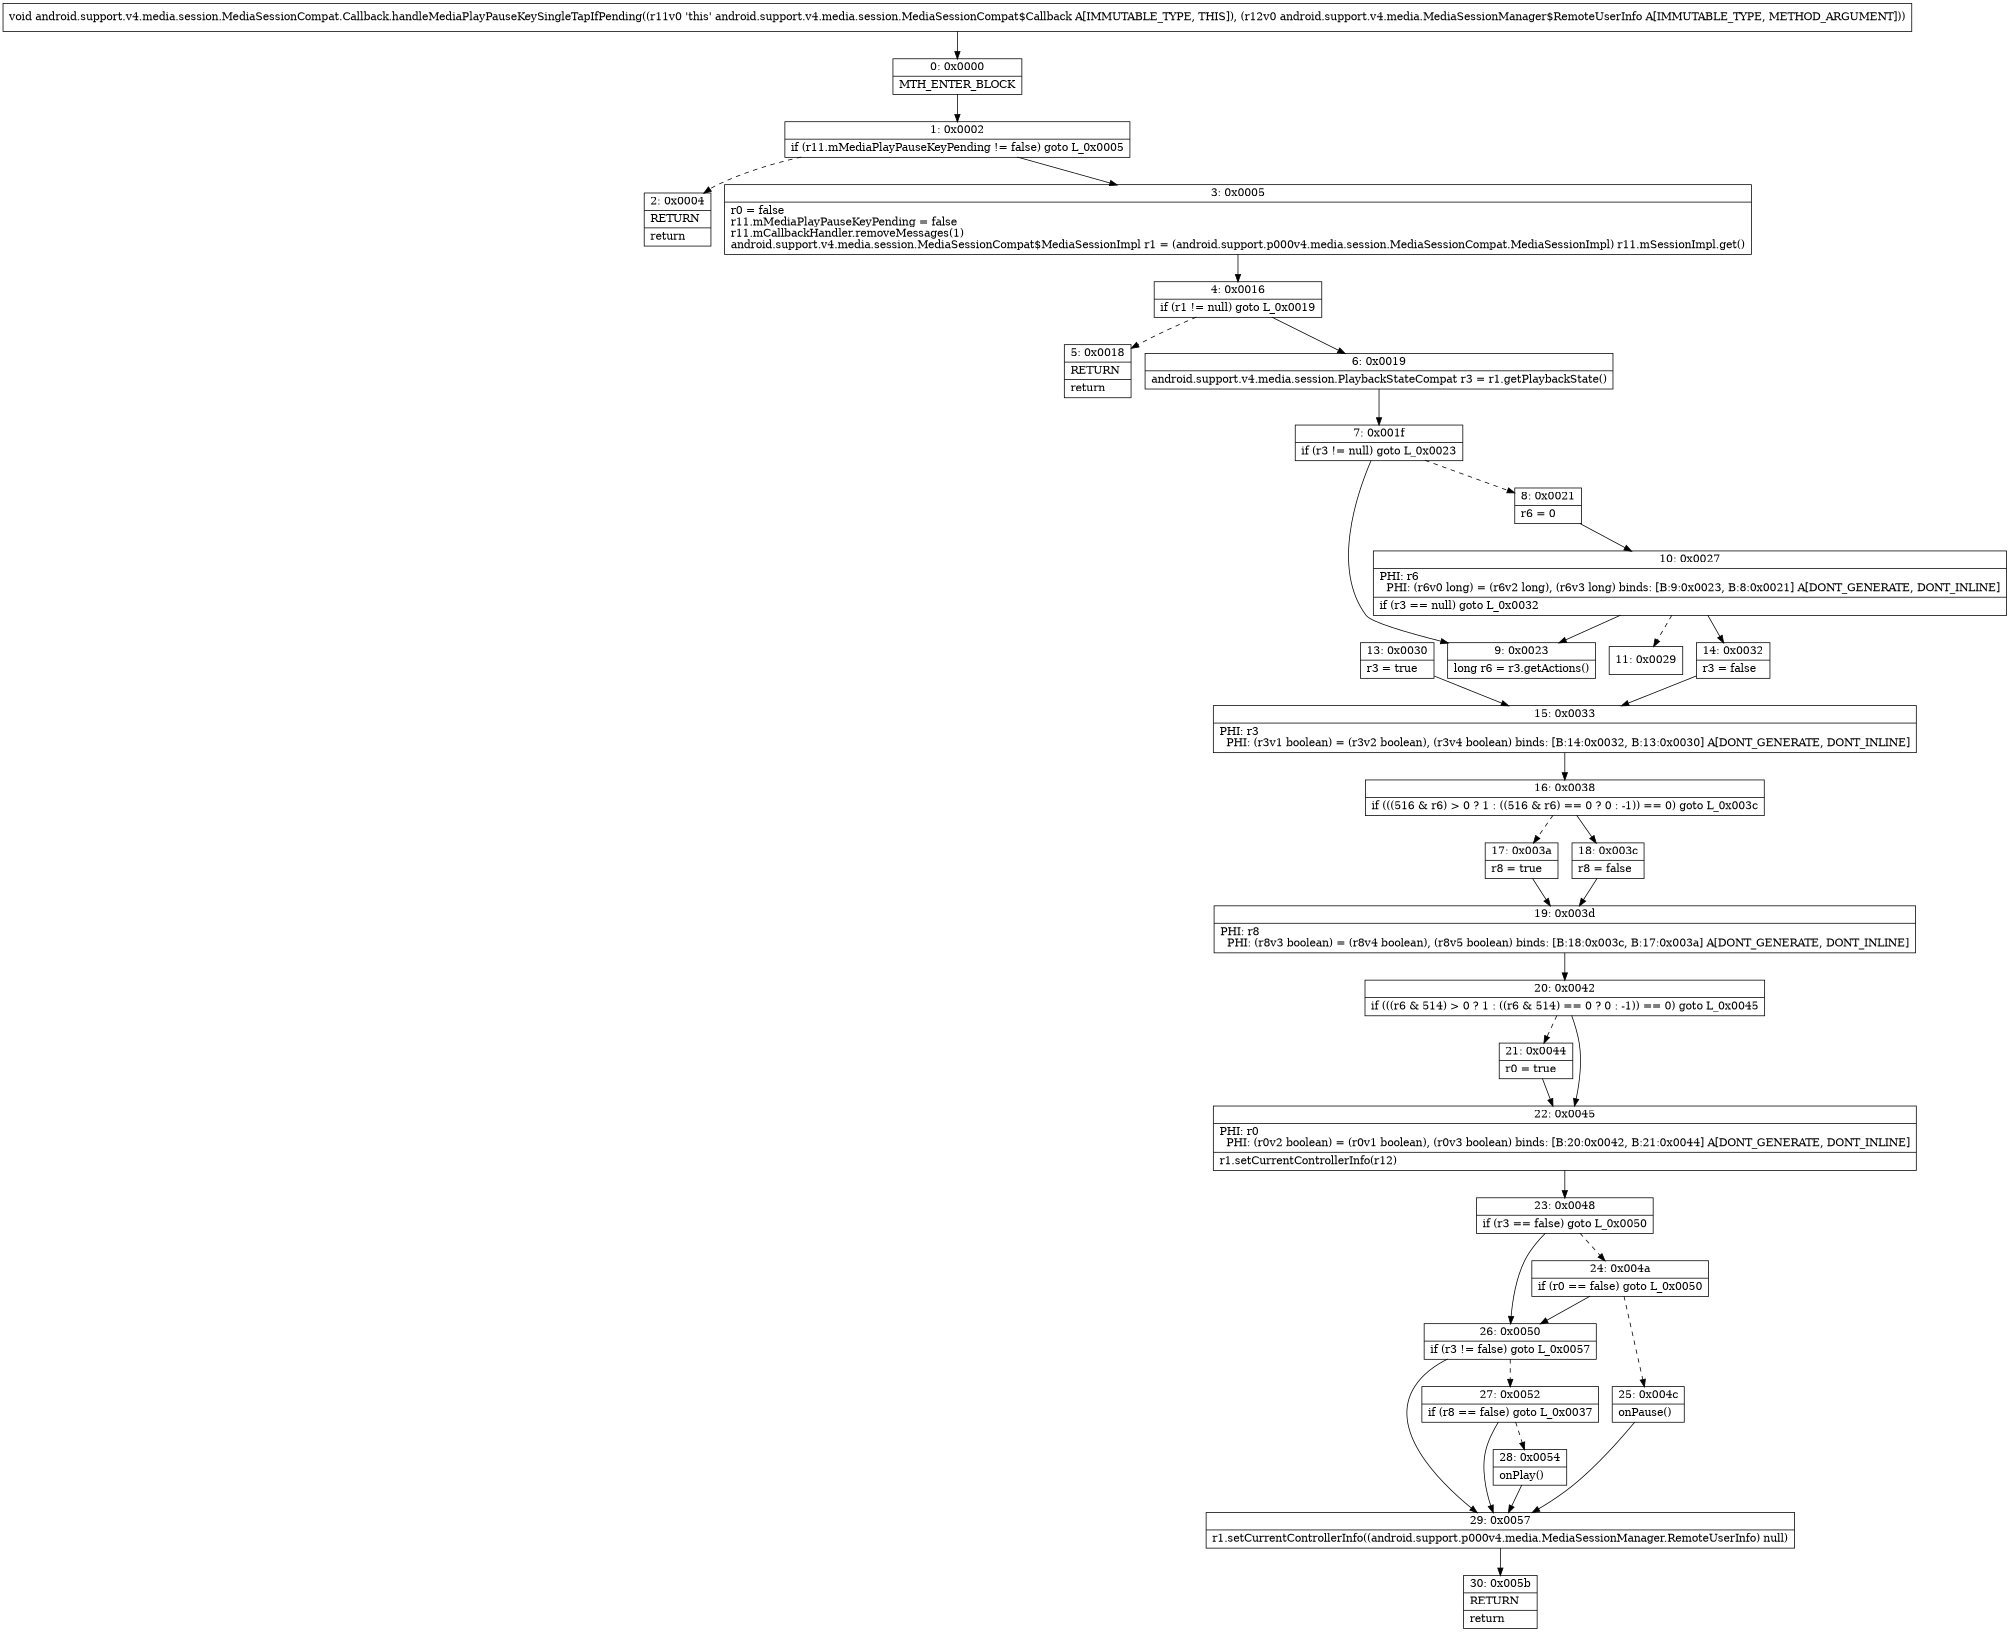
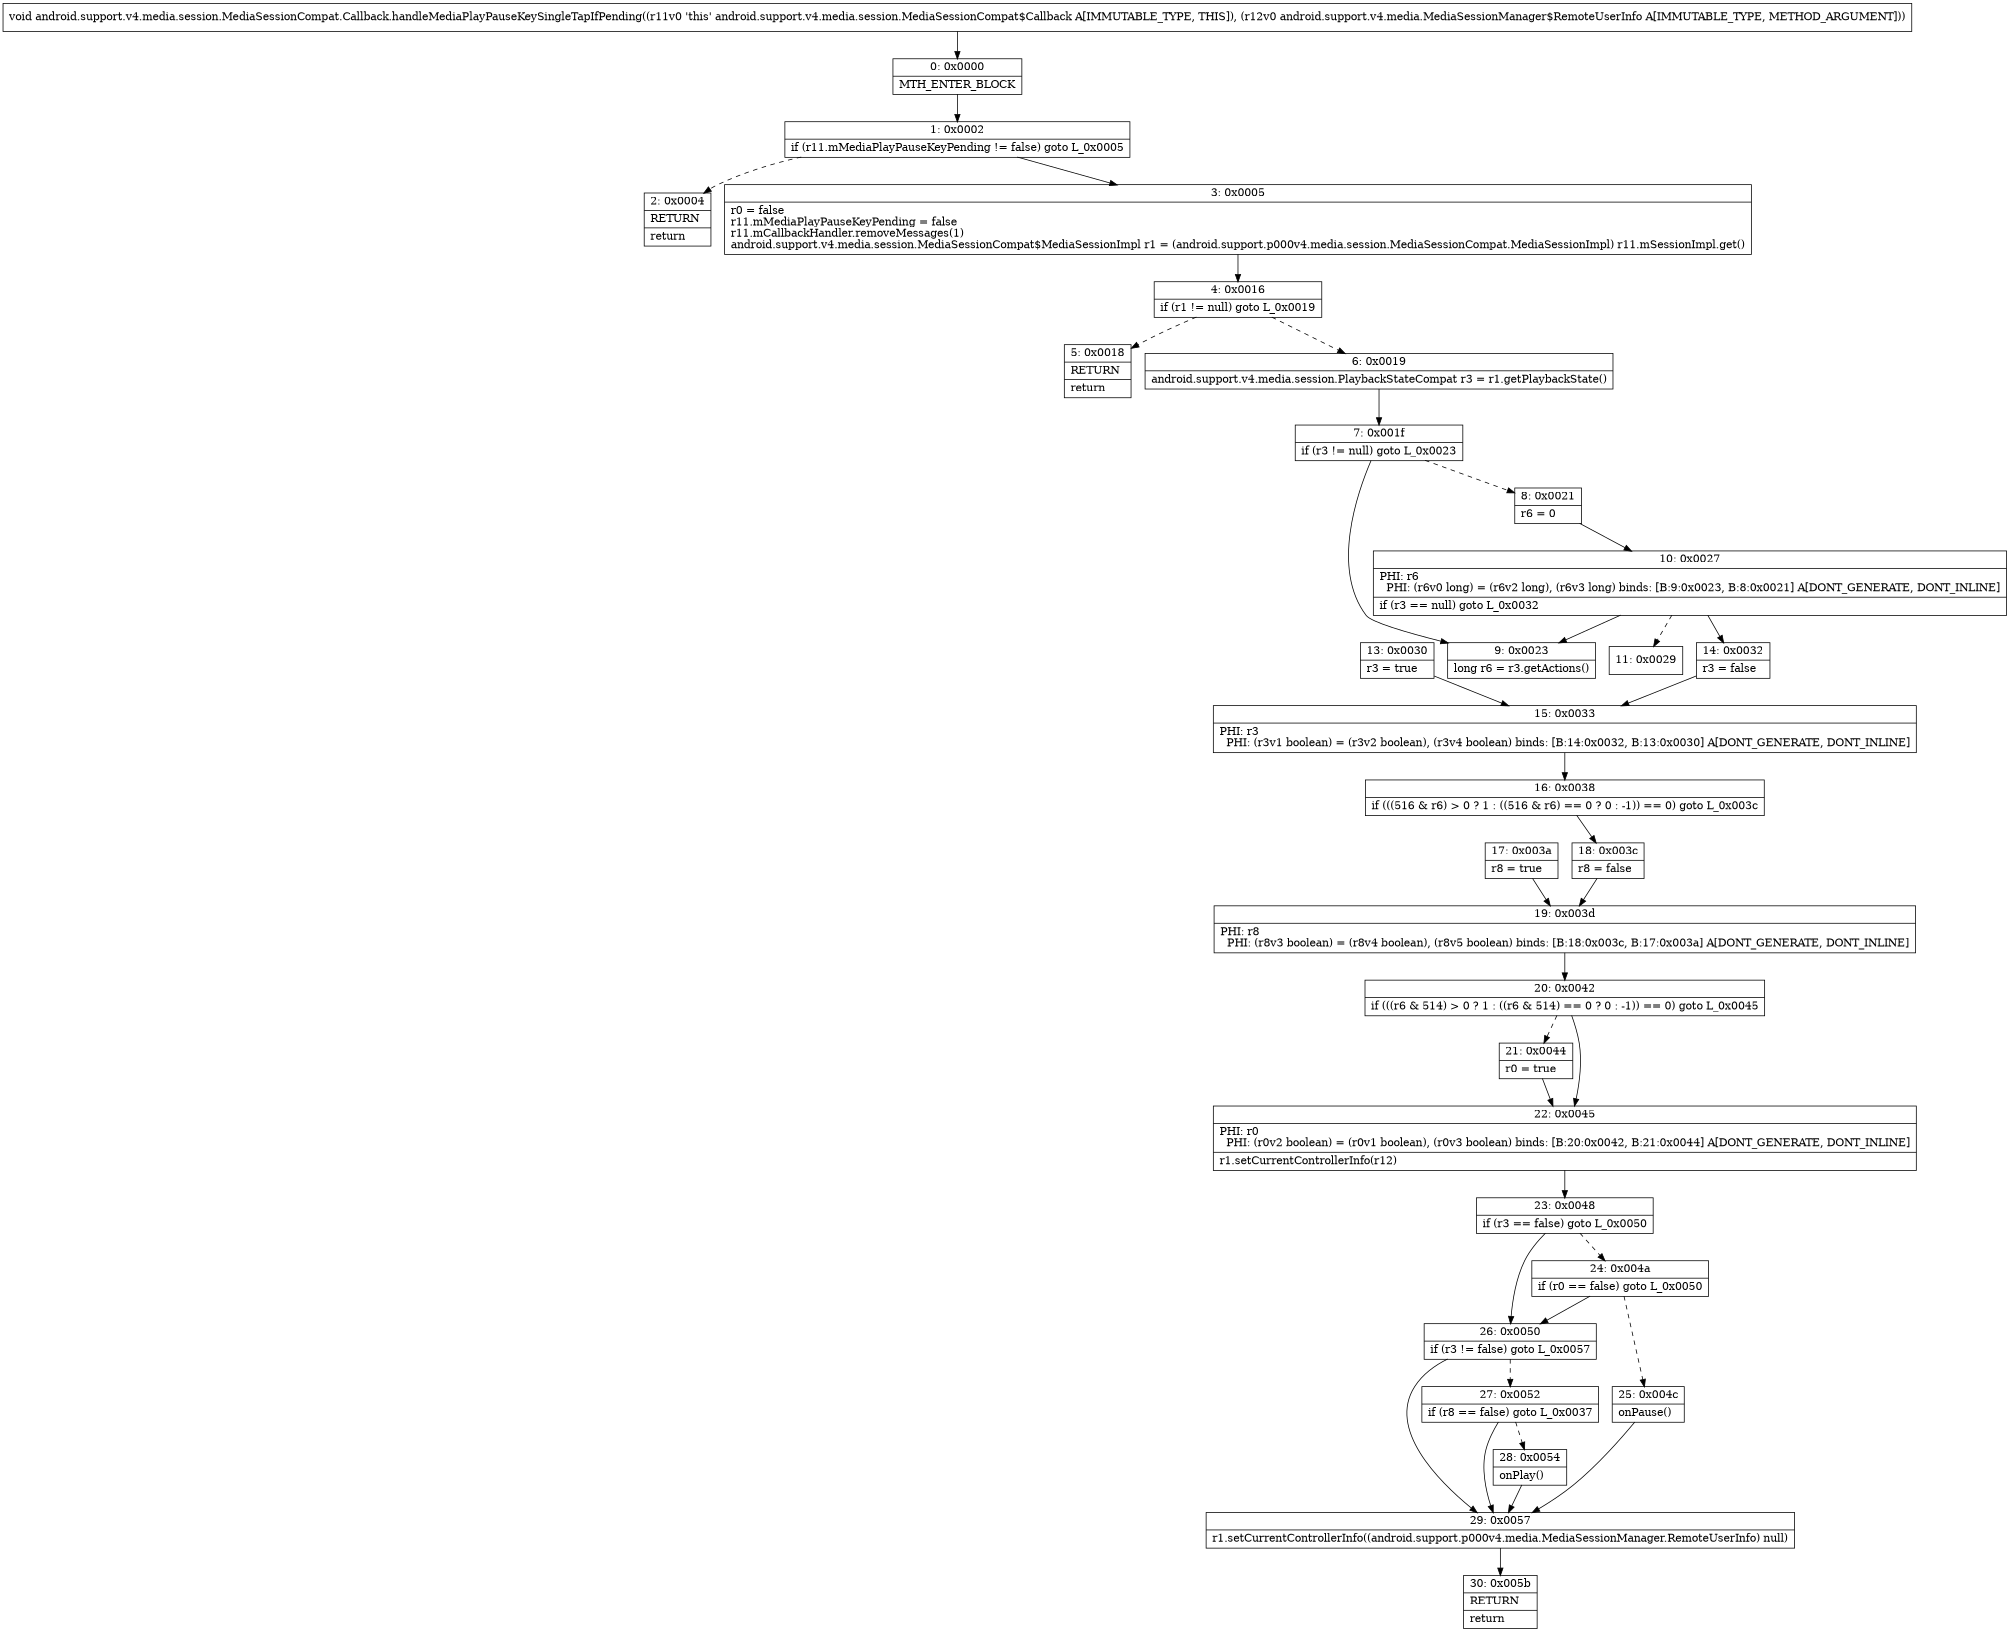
edge "4: 0x0016" -> "6: 0x0019": style solid -> dashed
edge "16: 0x0038" -> "17: 0x003a": removed
